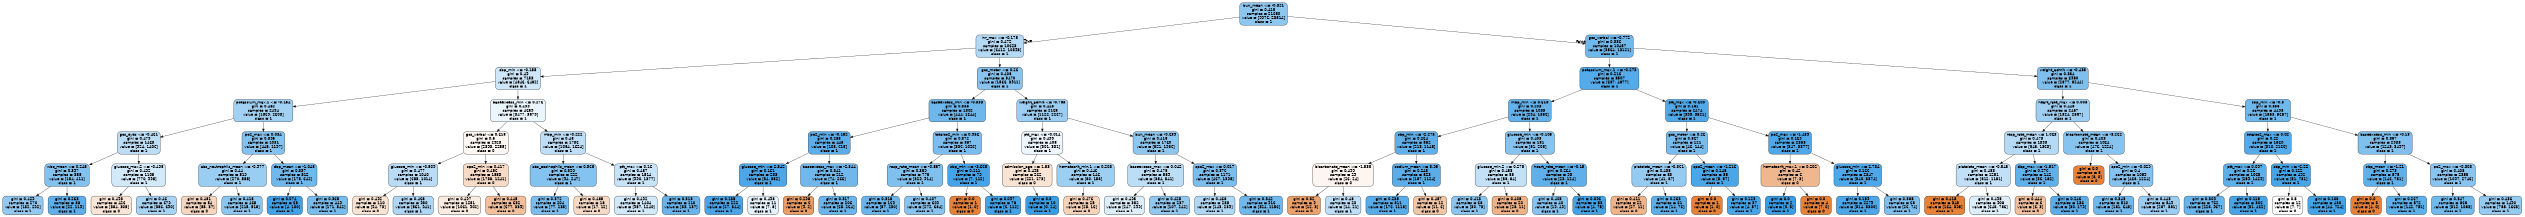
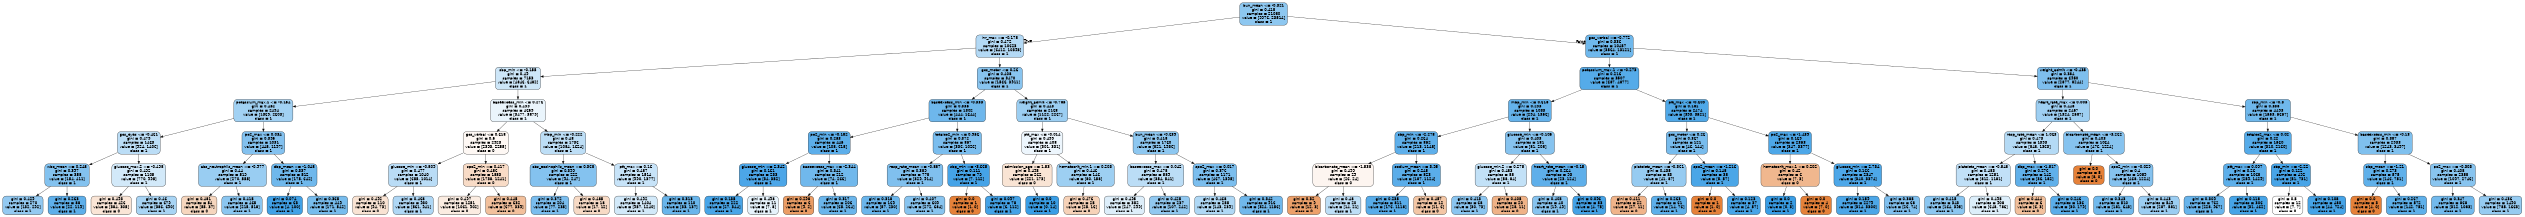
node "gini = 0.415 samples = 343 value = [164, 395] class = 1": fillcolor #e58139 -> #8bc6f0
